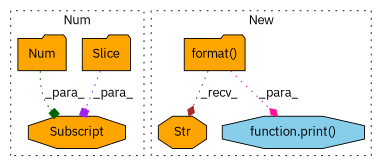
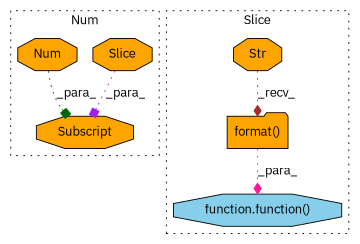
cluster "New": label "New" -> "Slice"
node "Num": shape folder -> octagon
node "Slice": shape folder -> octagon
edge "format()" -> "Str": reversed
node "function.print()": label "function.print()" -> "function.function()"
